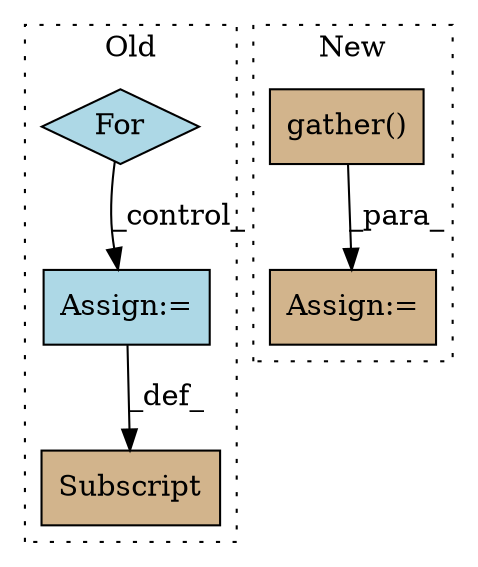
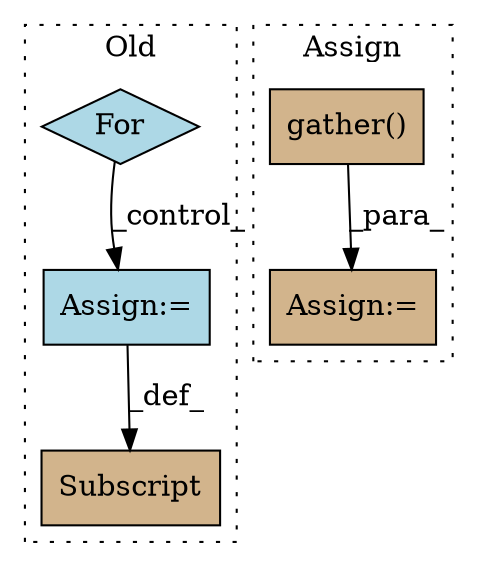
cluster "New": label "New" -> "Assign"
